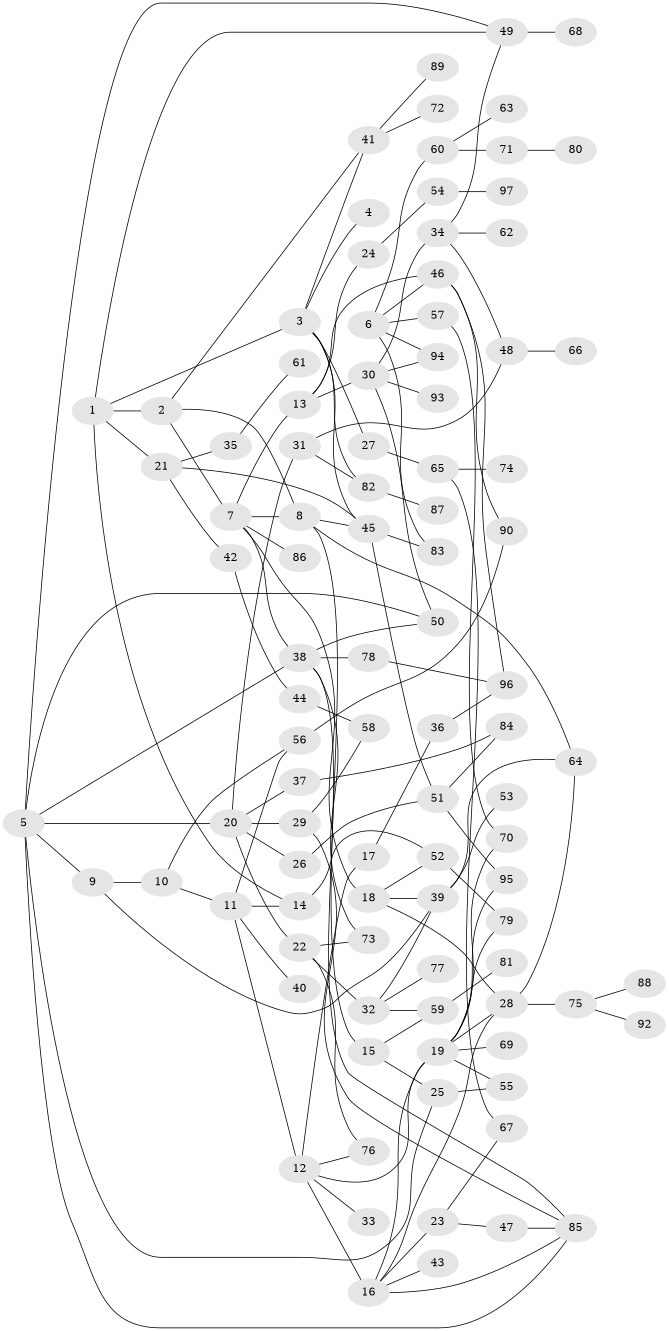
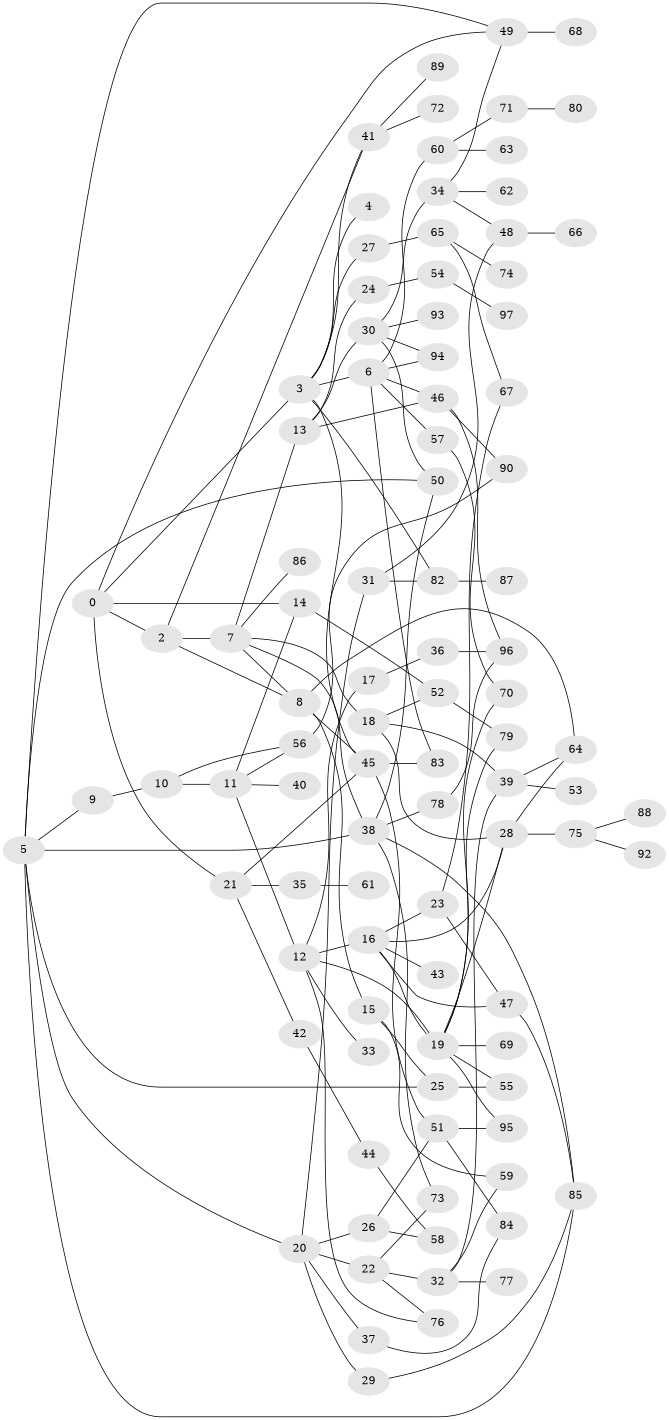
edge "6" -- "3": added
node "1": label "1" -> "0"
edge "58" -- "29": now "58" -- "26"
node "81": removed
edge "9" -- "39": removed
edge "85" -- "16": now "47" -- "16"
